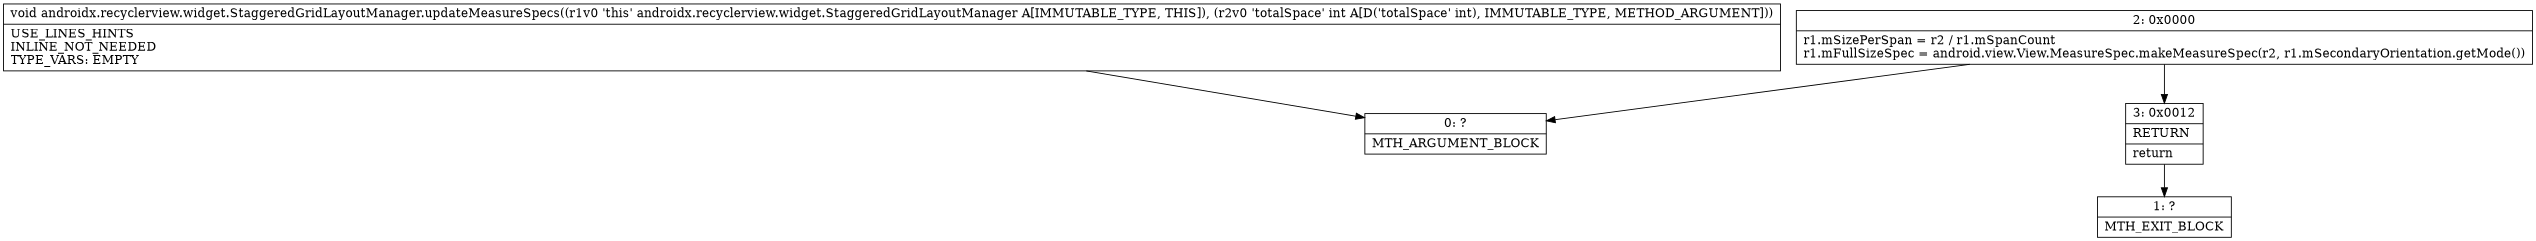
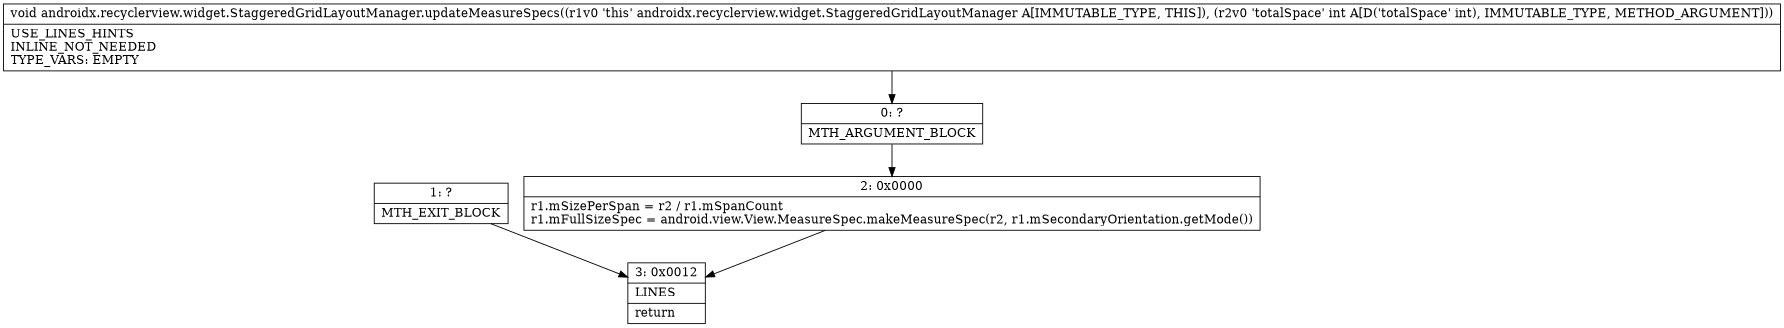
edge "2: 0x0000" -> "0: ?": reversed
node "3: 0x0012": text "RETURN" -> "LINES"
edge "3: 0x0012" -> "1: ?": reversed
